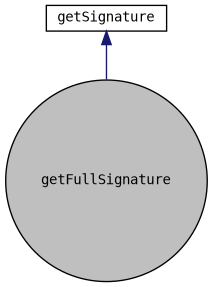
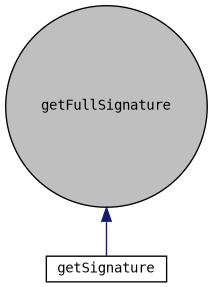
edge "getFullSignature" -> "getSignature": reversed
